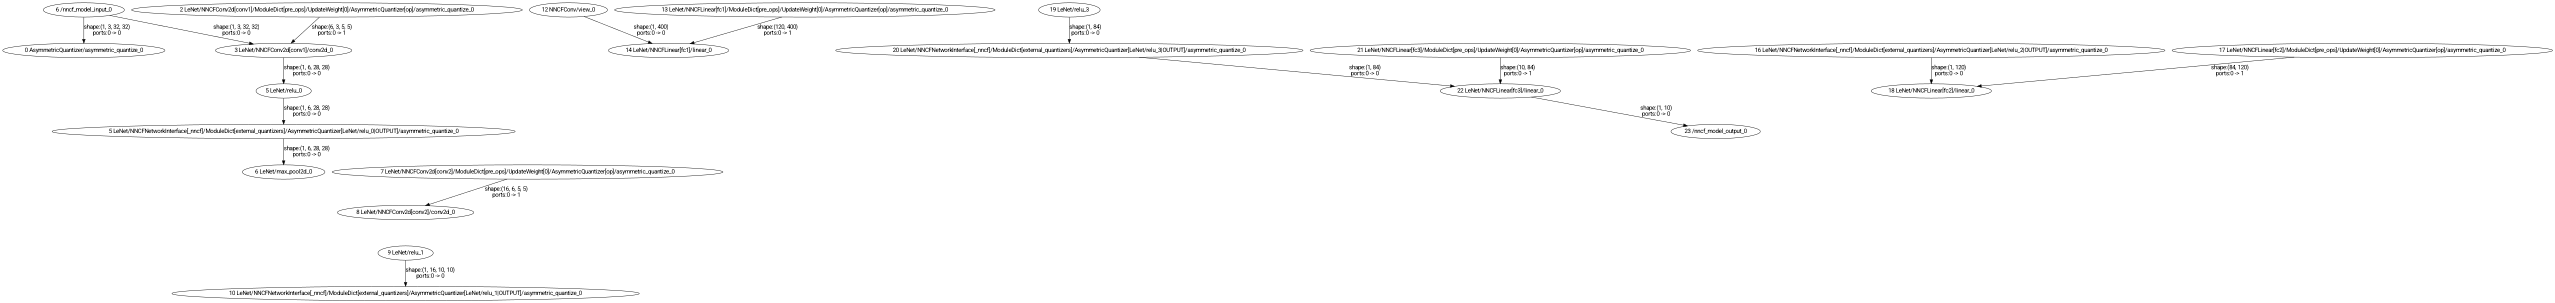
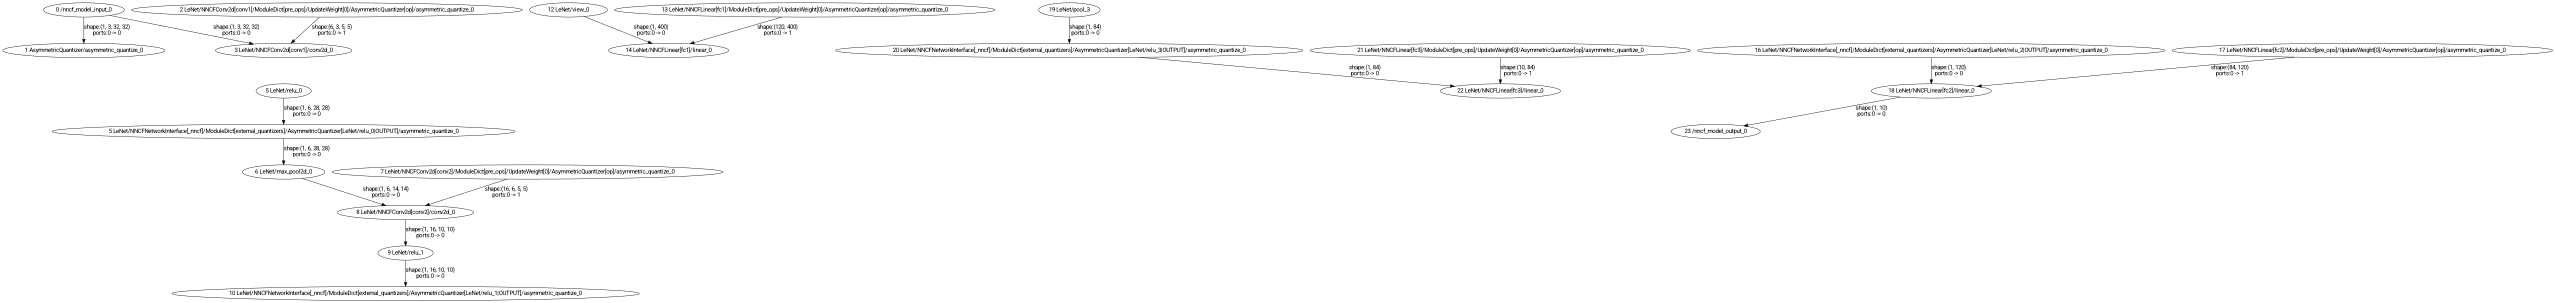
node "6 /nncf_model_input_0": label "6 /nncf_model_input_0" -> "0 /nncf_model_input_0"
node "12 NNCFConv/view_0": label "12 NNCFConv/view_0" -> "12 LeNet/view_0"
node "19 LeNet/relu_3": label "19 LeNet/relu_3" -> "19 LeNet/pool_3"
node "0 AsymmetricQuantizer/asymmetric_quantize_0": label "0 AsymmetricQuantizer/asymmetric_quantize_0" -> "1 AsymmetricQuantizer/asymmetric_quantize_0"
edge "3 LeNet/NNCFConv2d[conv1]/conv2d_0" -> "5 LeNet/relu_0": removed, label "shape:(1, 6, 28, 28) ports:0 -> 0"
edge "22 LeNet/NNCFLinear[fc3]/linear_0" -> "23 /nncf_model_output_0": now "18 LeNet/NNCFLinear[fc2]/linear_0" -> "23 /nncf_model_output_0"
edge "6 LeNet/max_pool2d_0" -> "8 LeNet/NNCFConv2d[conv2]/conv2d_0": added, label "shape:(1, 6, 14, 14) ports:0 -> 0"
edge "8 LeNet/NNCFConv2d[conv2]/conv2d_0" -> "9 LeNet/relu_1": added, label "shape:(1, 16, 10, 10) ports:0 -> 0"
